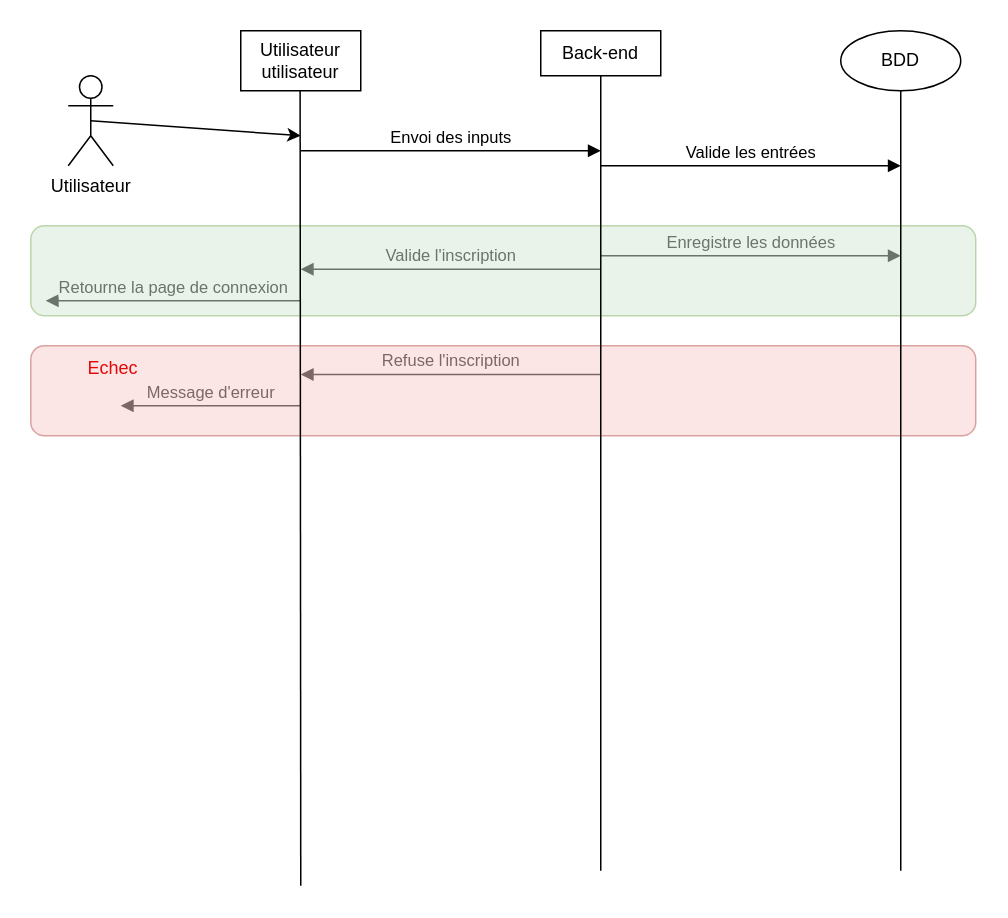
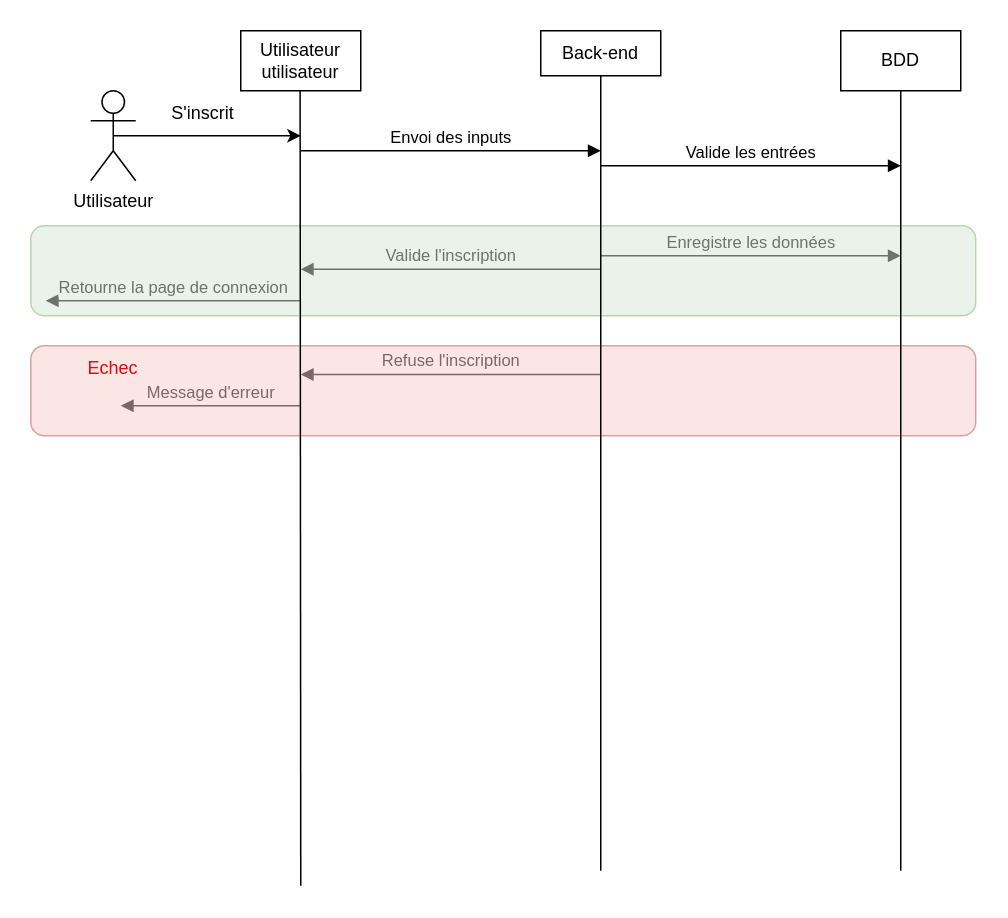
node "BDD": shape ellipse -> rectangle
node "S'inscrit": added
node "Utilisateur": moved (91, 121) -> (113, 136)
